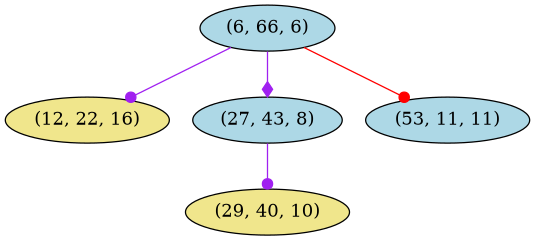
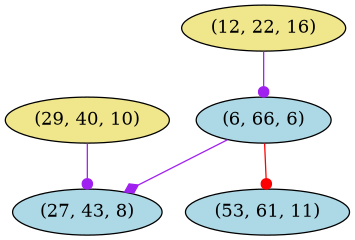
edge "(6, 66, 6)" -> "(12, 22, 16)": reversed
node "(53, 11, 11)": label "(53, 11, 11)" -> "(53, 61, 11)"
edge "(27, 43, 8)" -> "(29, 40, 10)": reversed
